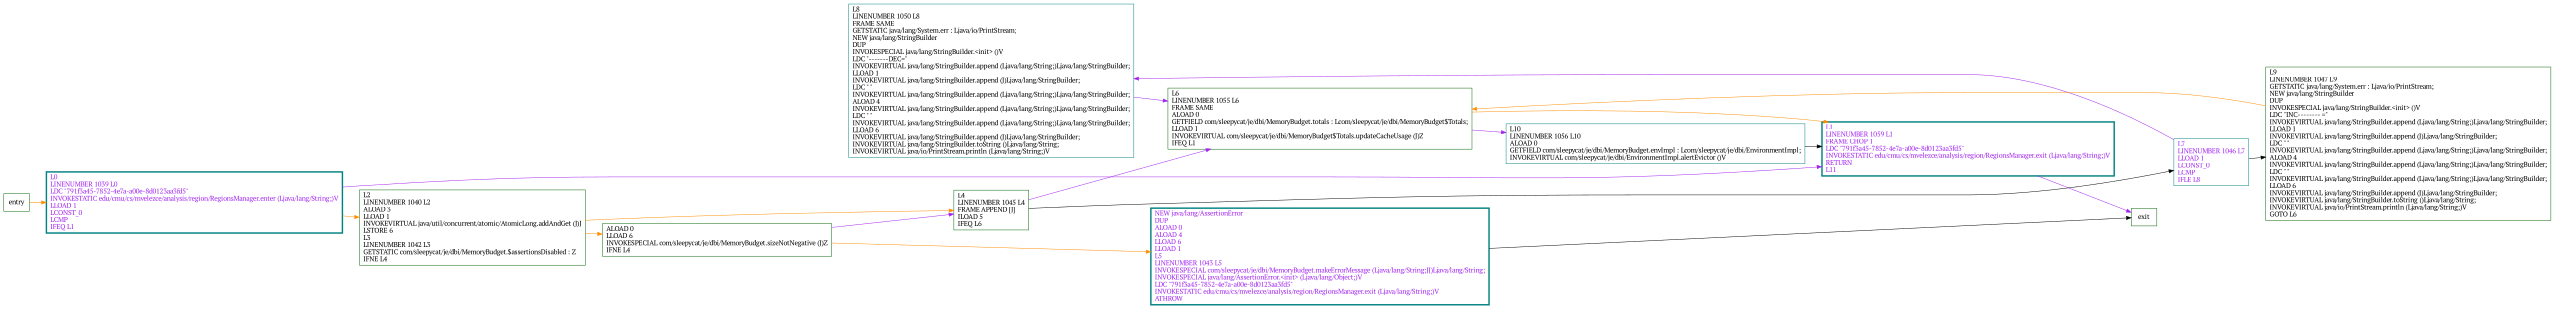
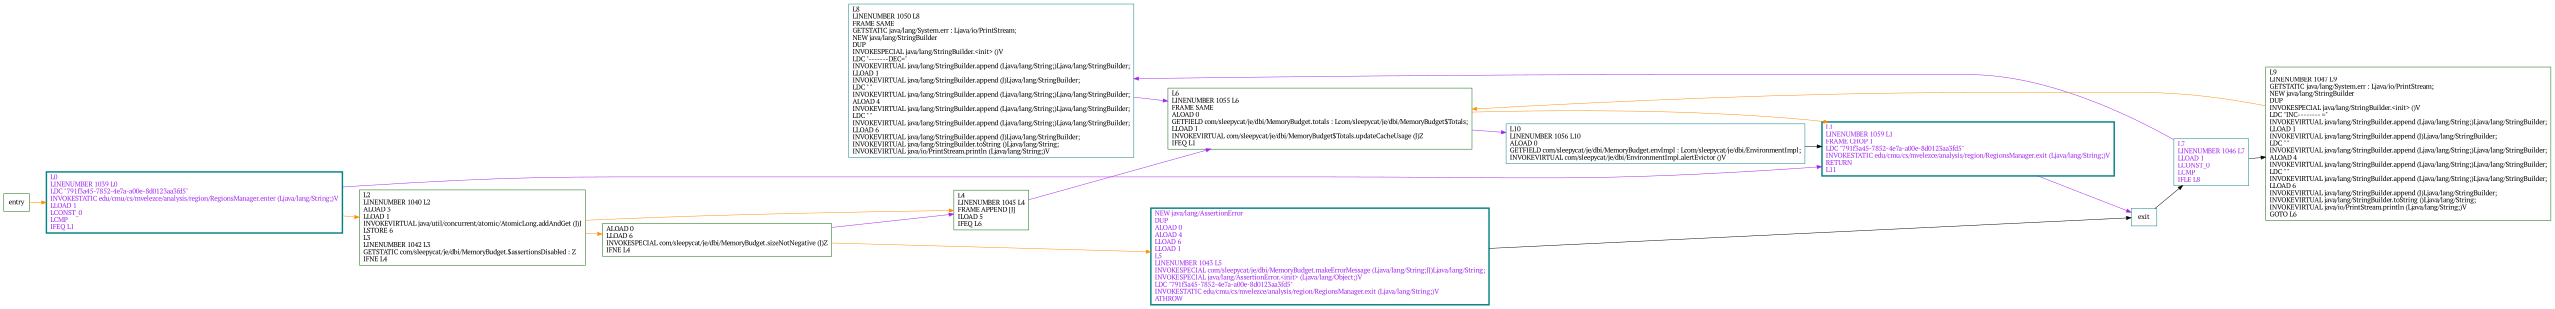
edge "L4 LINENUMBER 1045 L4 FRAME APPEND [J] ILOAD 5 IFEQ L6" -> "L7 LINENUMBER 1046 L7 LLOAD 1 LCONST_0 LCMP IFLE L8": now "exit" -> "L7 LINENUMBER 1046 L7 LLOAD 1 LCONST_0 LCMP IFLE L8"
node "exit": color darkgreen -> teal
